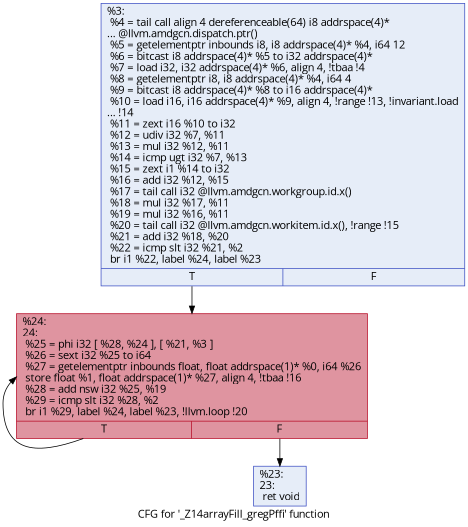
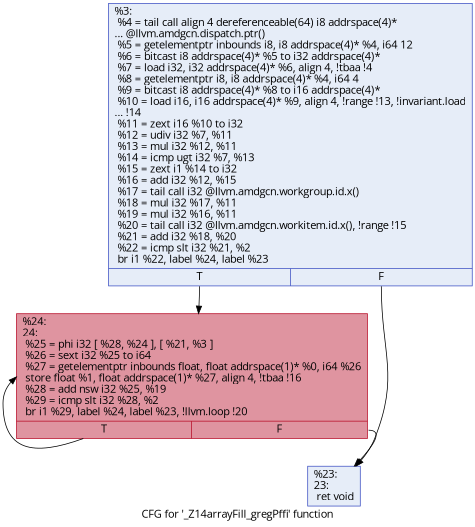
edge "%3:" -> "%23:": added
